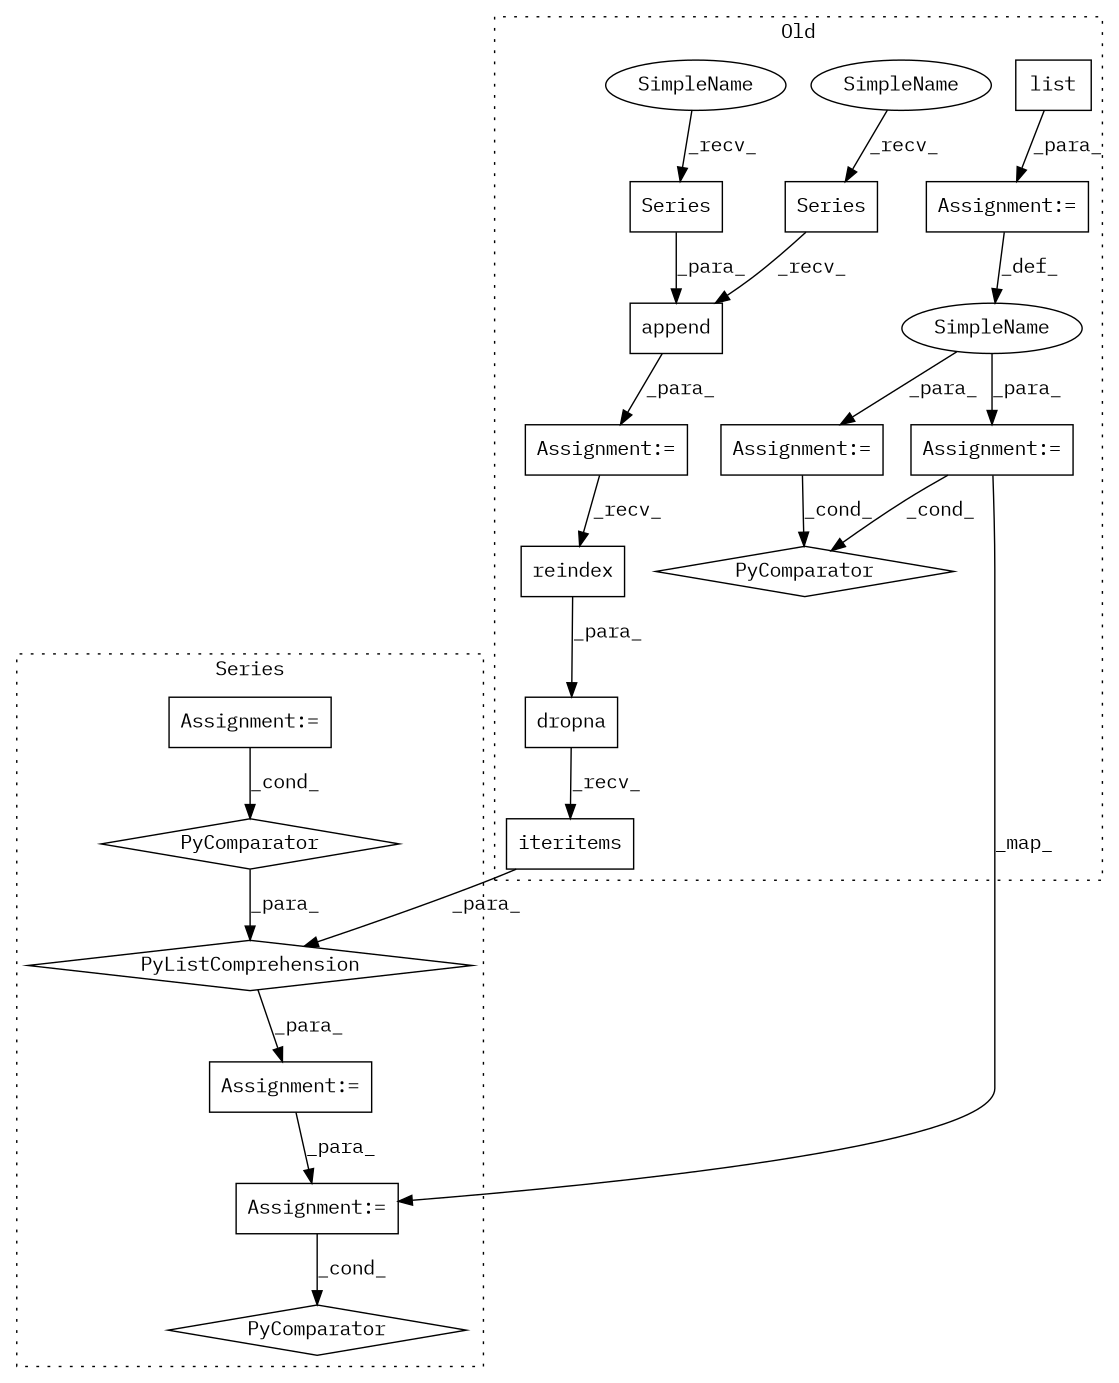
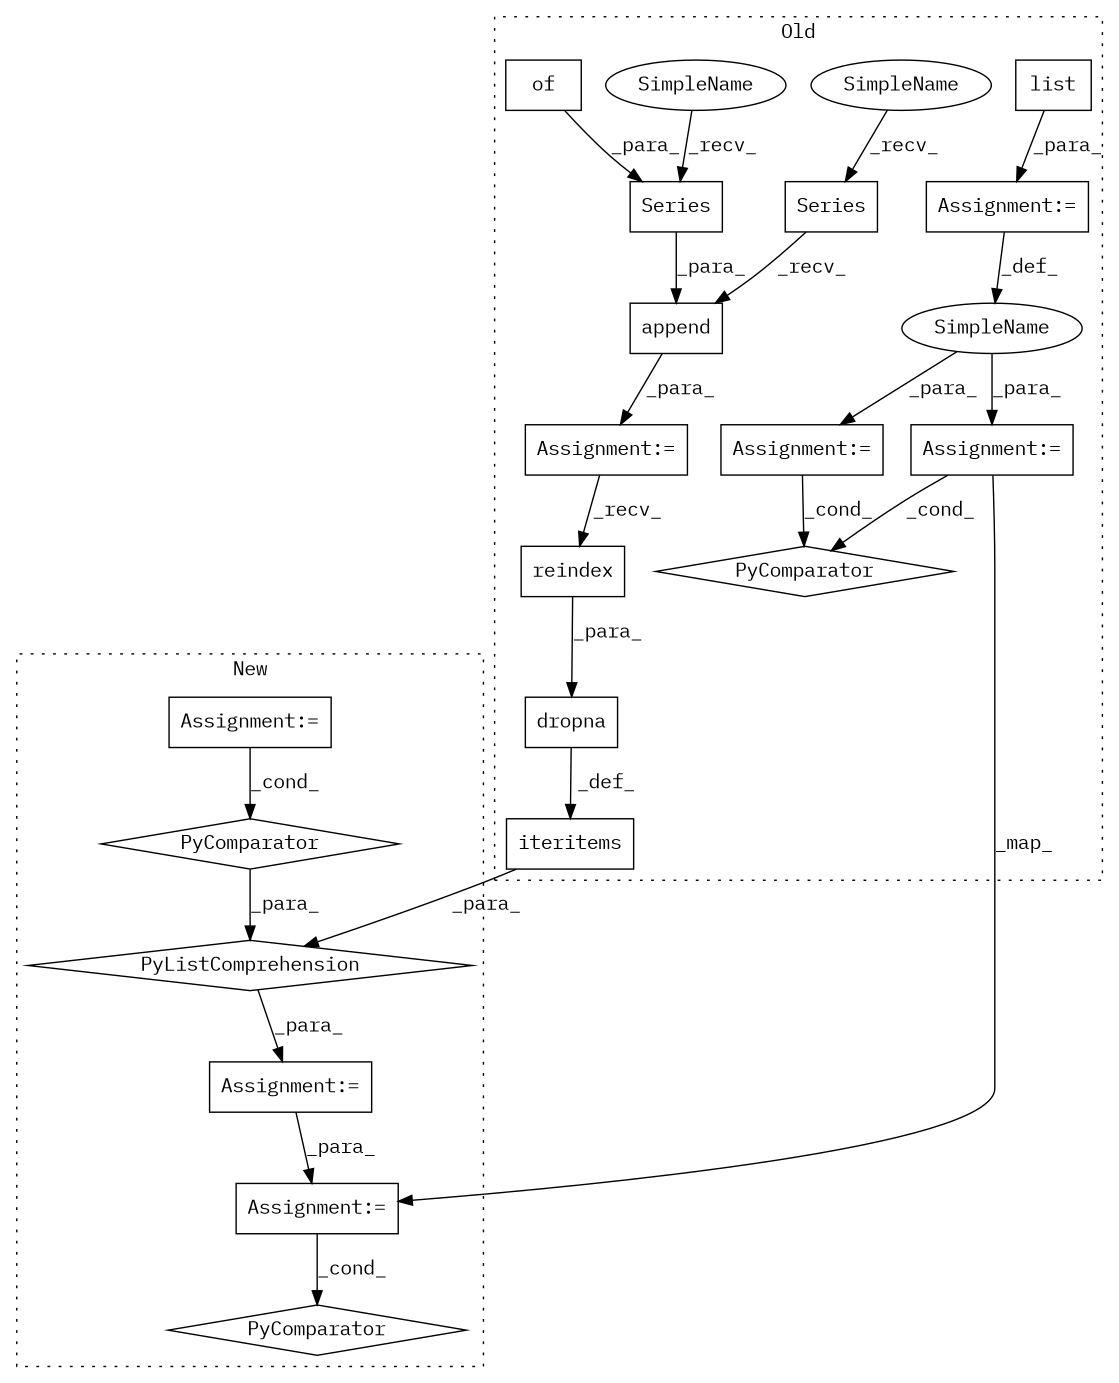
node "of": added
cluster "Series": label "Series" -> "New"
edge "dropna" -> "iteritems": label "_recv_" -> "_def_"
